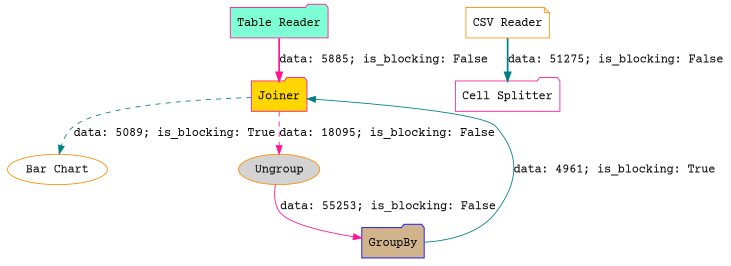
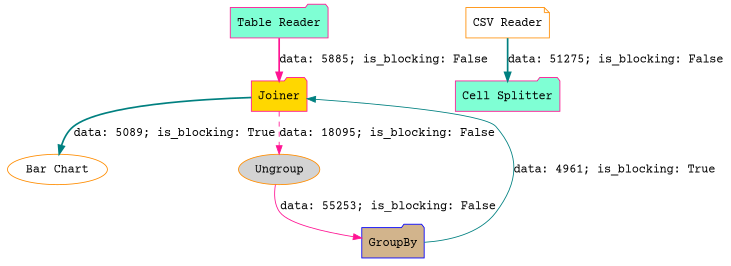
node "Cell Splitter": fillcolor white -> aquamarine
edge "Joiner" -> "Bar Chart": style dashed -> bold
